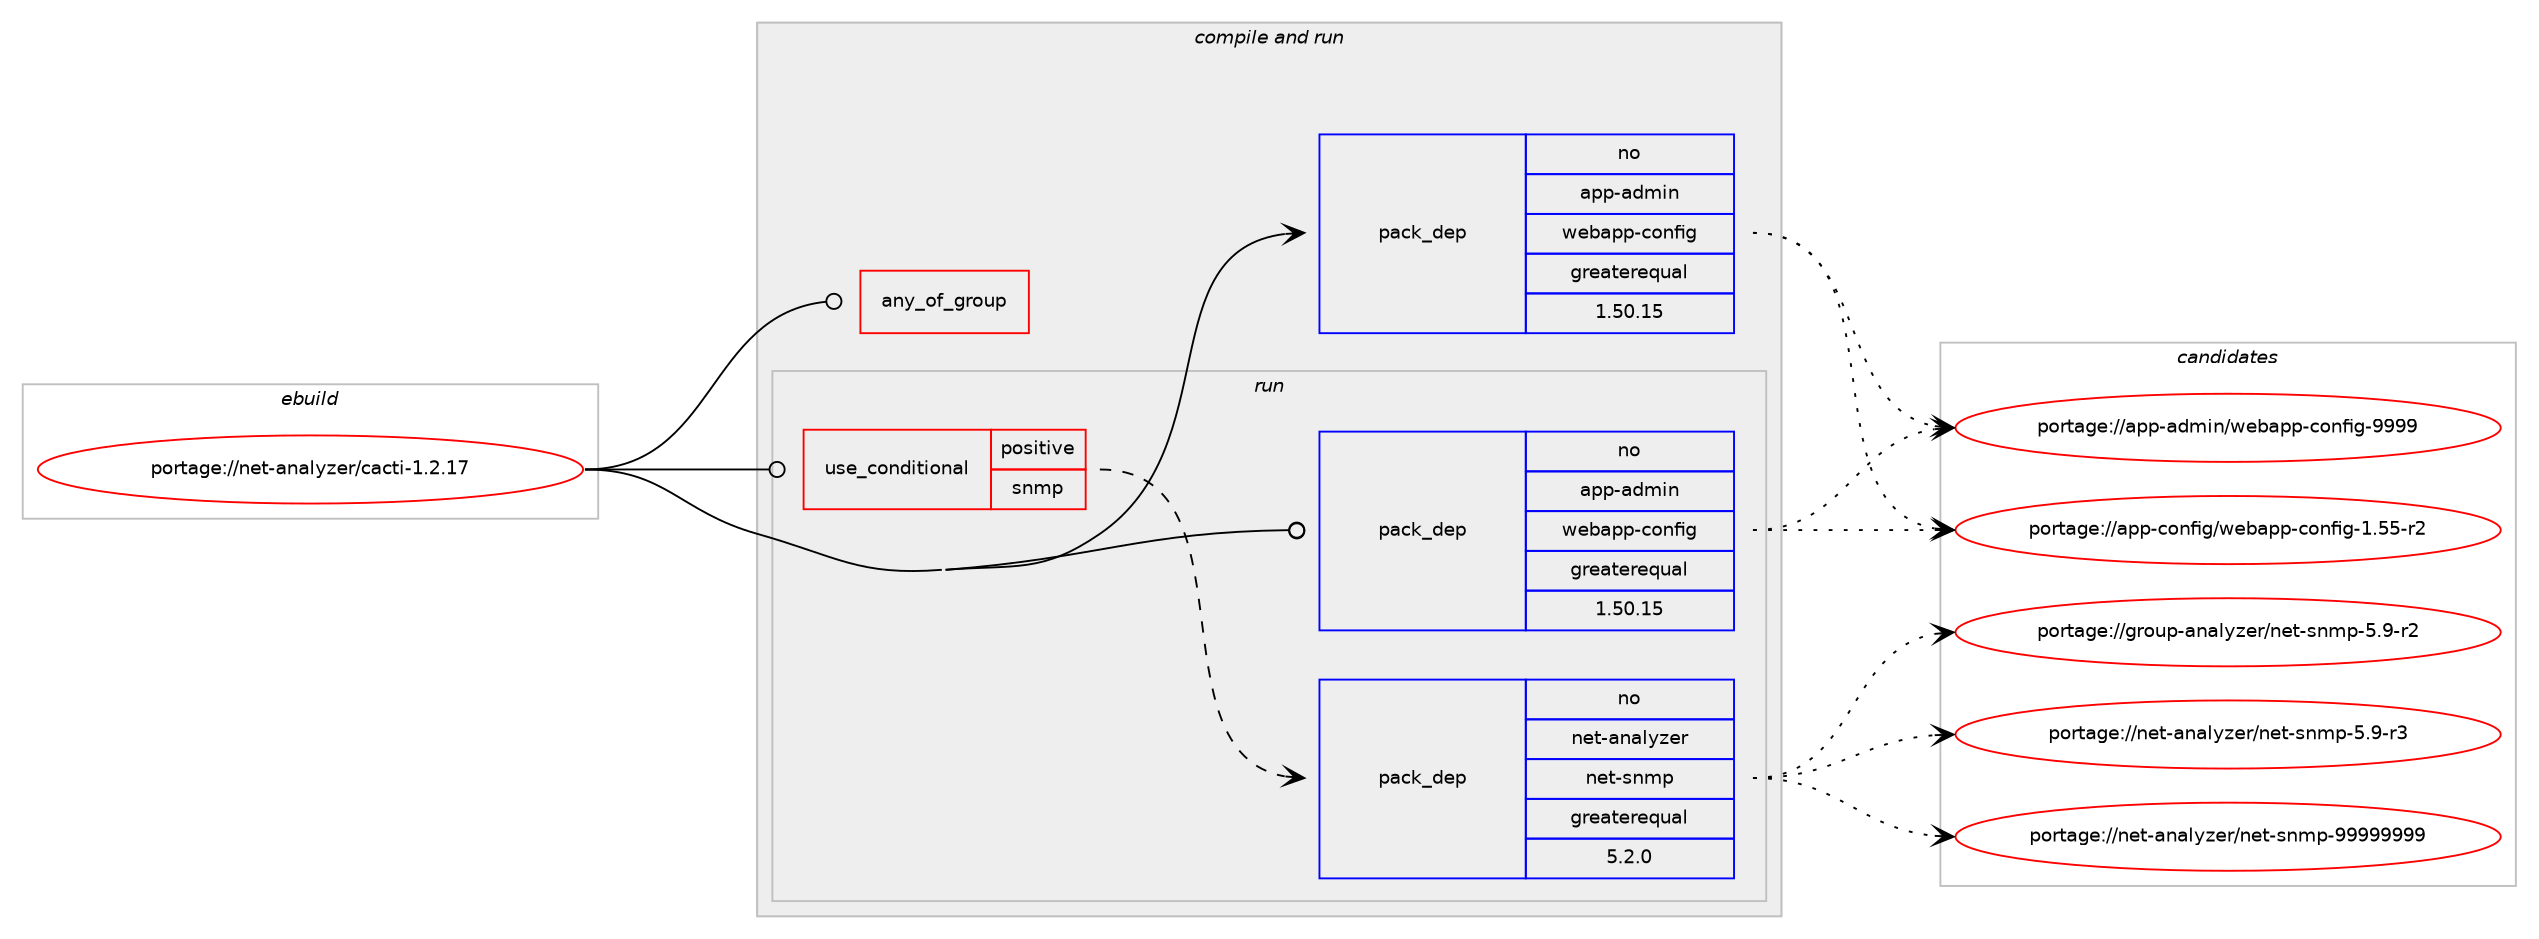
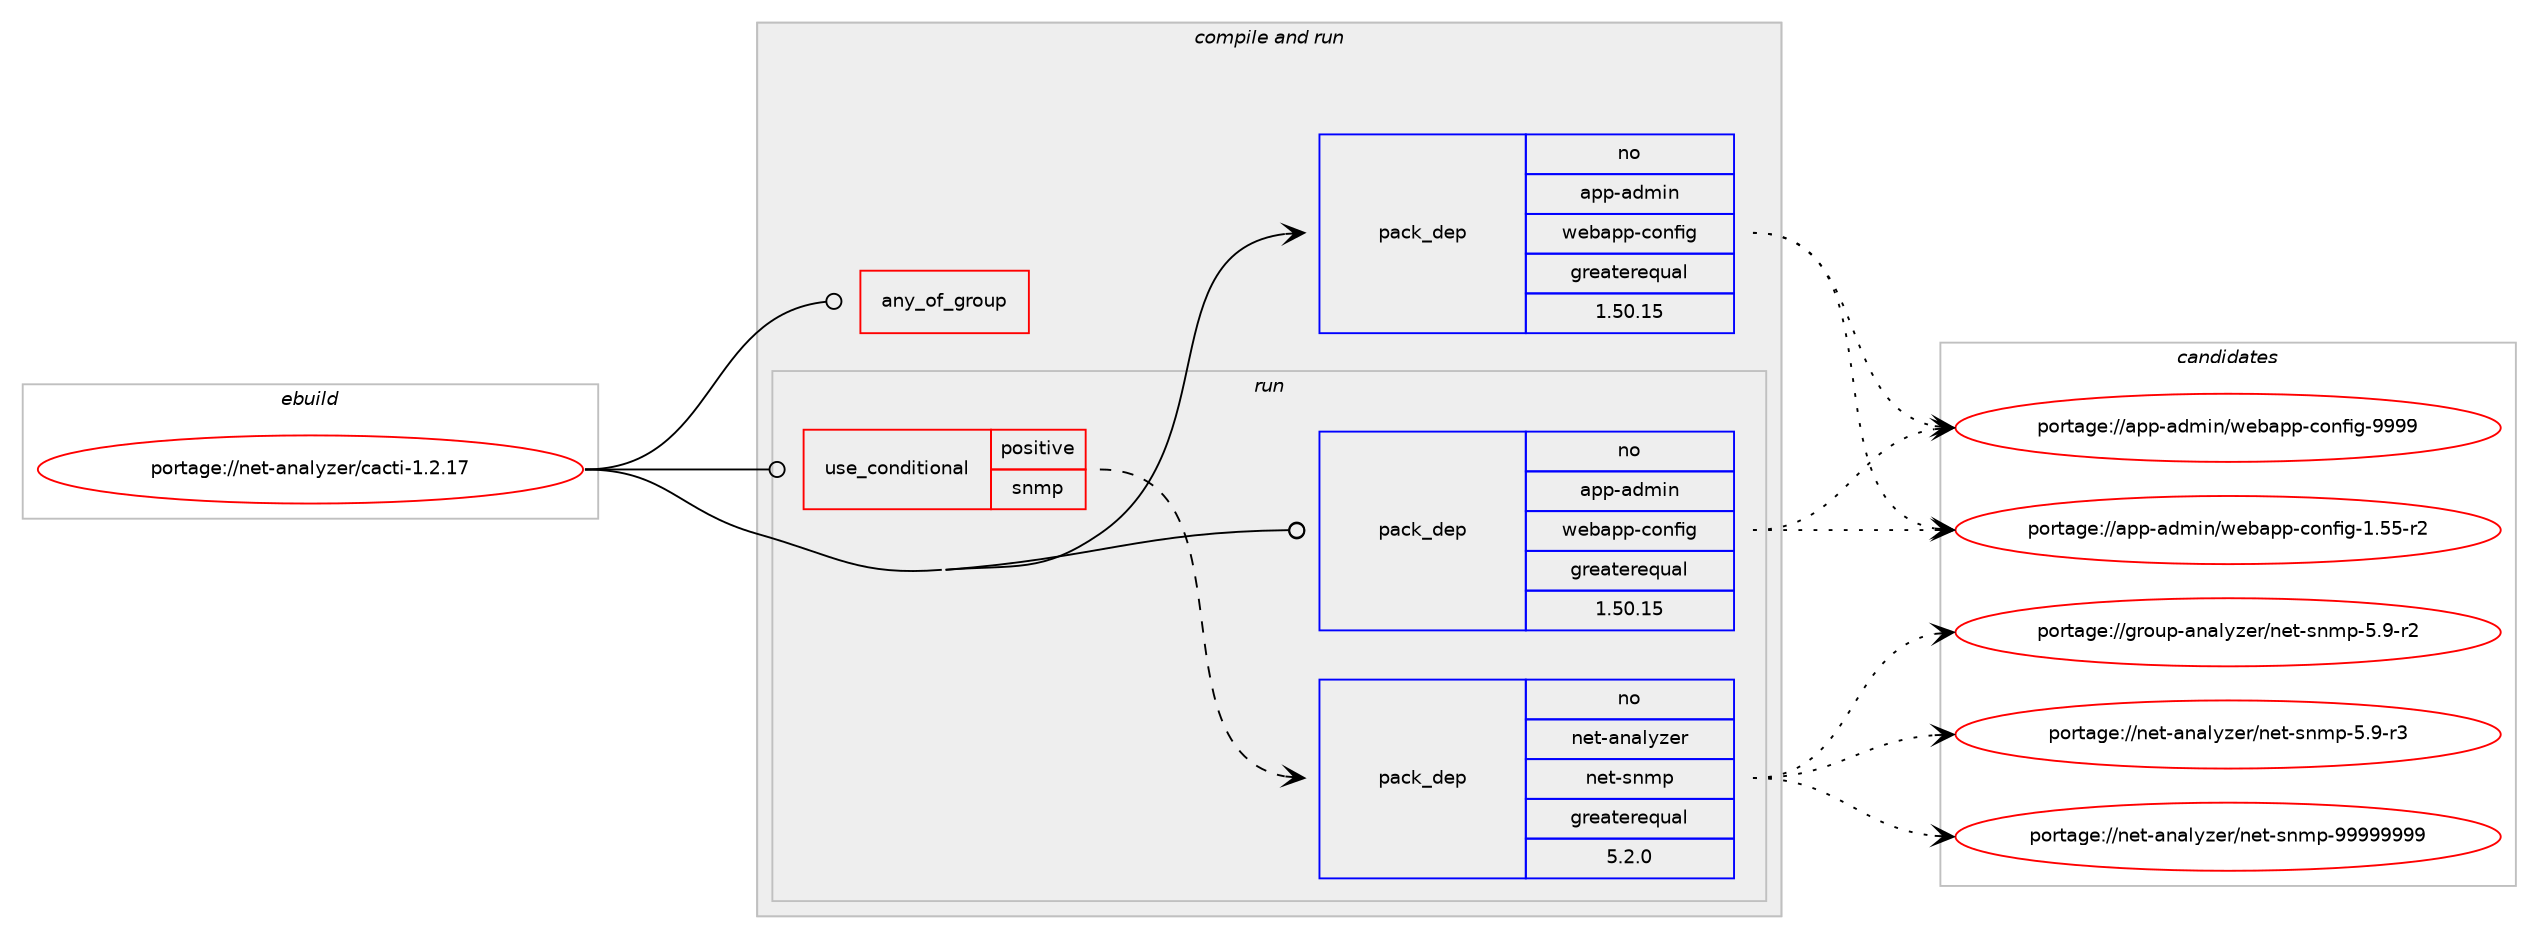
node "portage://app-config/webapp-config-1.55-r2": label "portage://app-config/webapp-config-1.55-r2" -> "portage://app-admin/webapp-config-1.55-r2"
